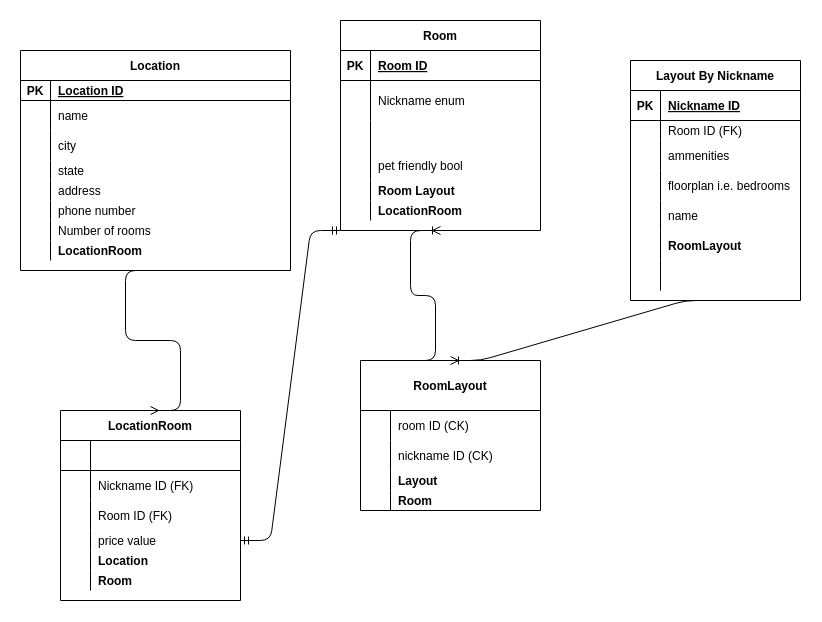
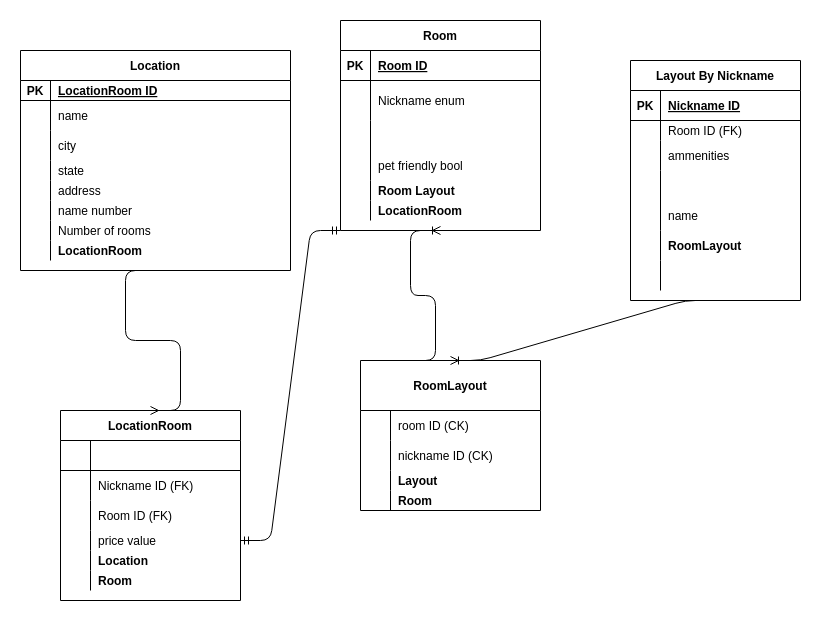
node "Location ID": label "Location ID" -> "LocationRoom ID"
node "floorplan i.e. bedrooms": removed
node "phone number": label "phone number" -> "name number"
